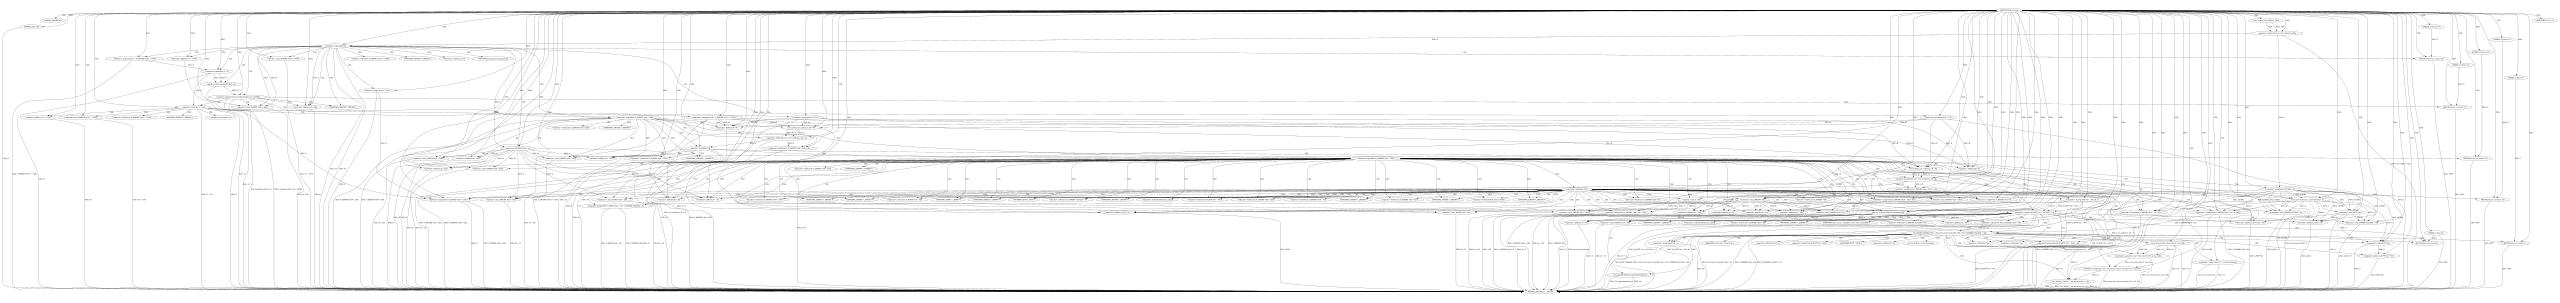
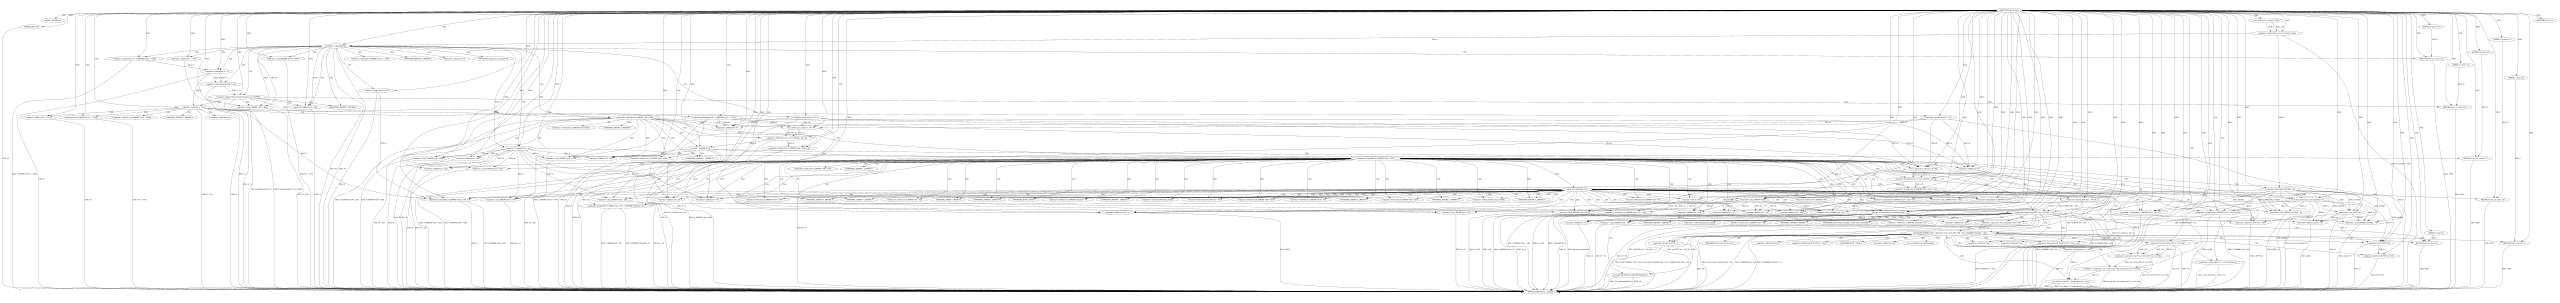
edge "(<operator>.and,*((_BYTE *)a1 + 591) & 2)" -> "(METHOD_RETURN,int __fastcall)": label "DDG: *((_BYTE *)a1 + 591)" -> "DDG: *(_DWORD *)(v6 + 320)"
edge "(LITERAL,0,return 0;)" -> "(METHOD_RETURN,int __fastcall)": now "(RETURN,return 0;,return 0;)" -> "(METHOD_RETURN,int __fastcall)"
